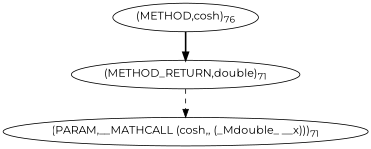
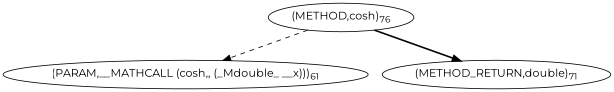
edge "(METHOD_RETURN,double)" -> "(PARAM,__MATHCALL (cosh,, (_Mdouble_ __x)))": now "(METHOD,cosh)" -> "(PARAM,__MATHCALL (cosh,, (_Mdouble_ __x)))"
node "(PARAM,__MATHCALL (cosh,, (_Mdouble_ __x)))": text "71" -> "61"
